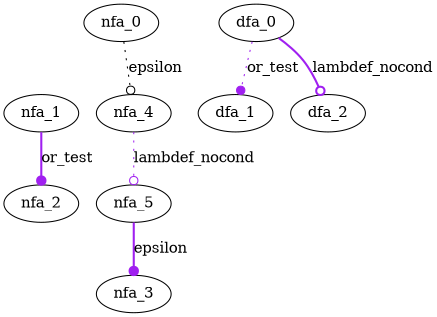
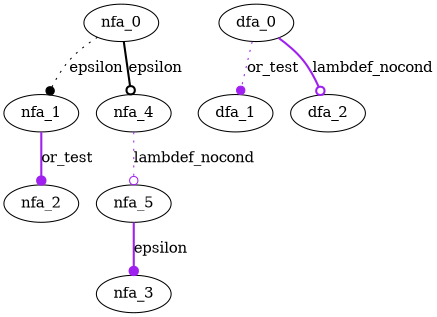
edge "nfa_0" -> "nfa_1": added, label "epsilon"
edge "nfa_0" -> "nfa_4": style dotted -> bold
